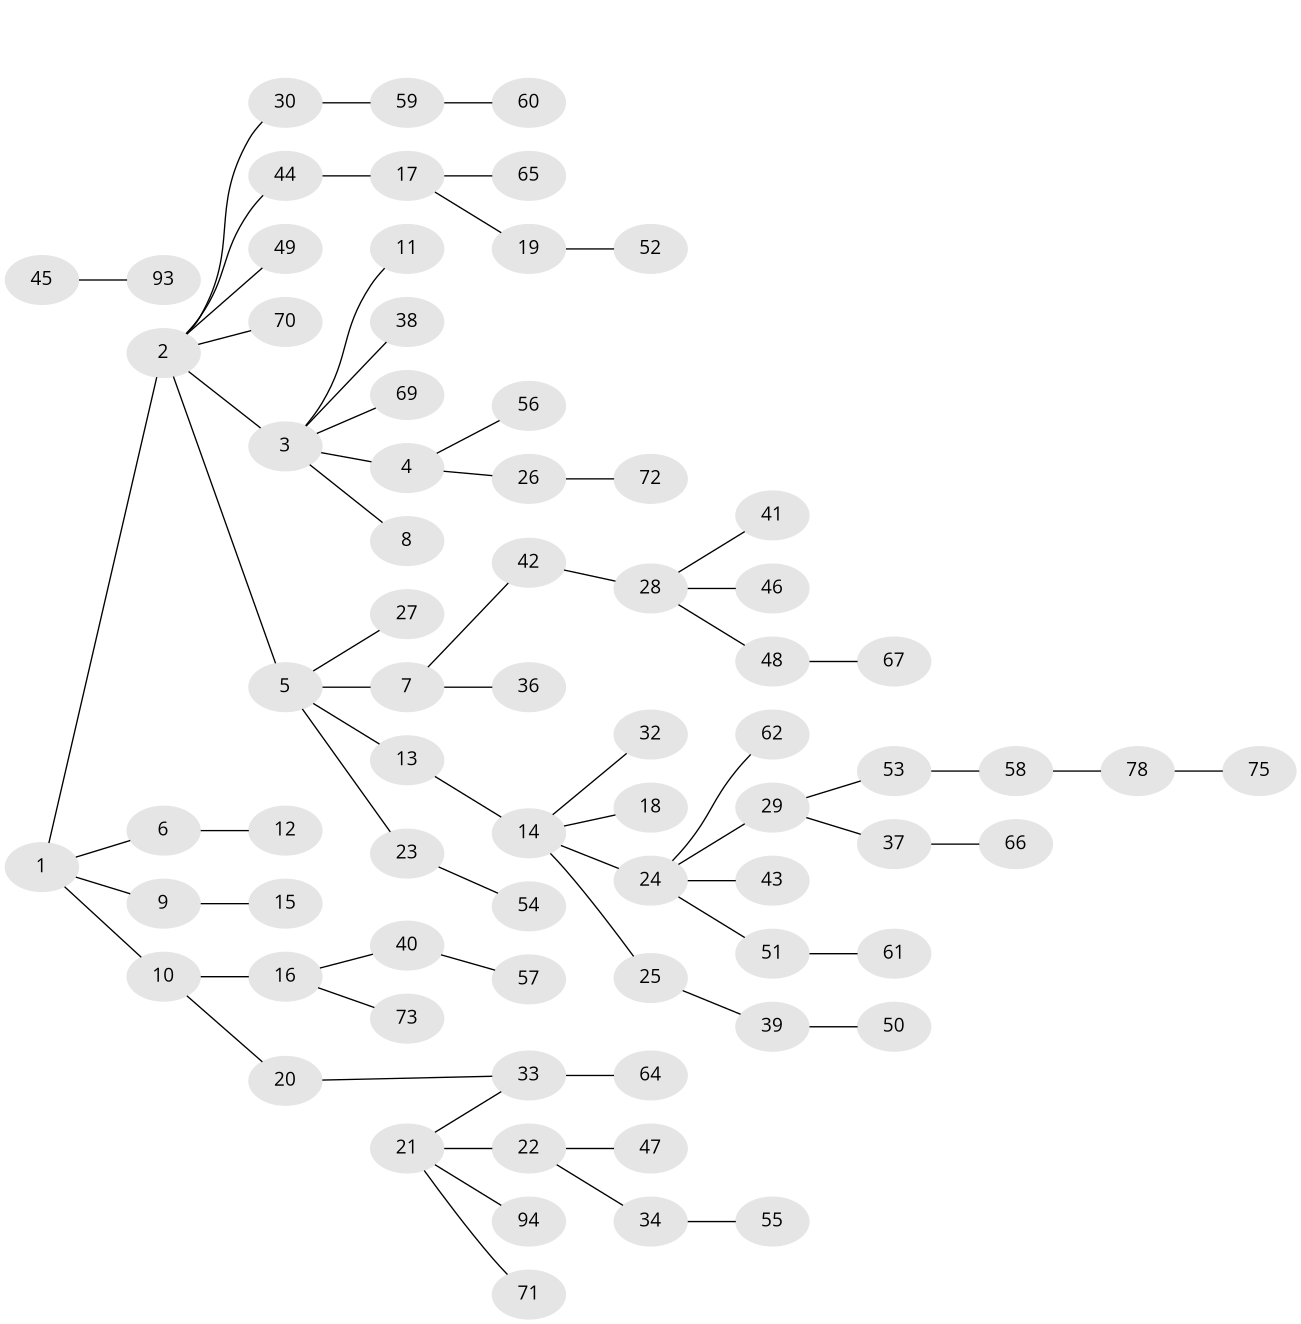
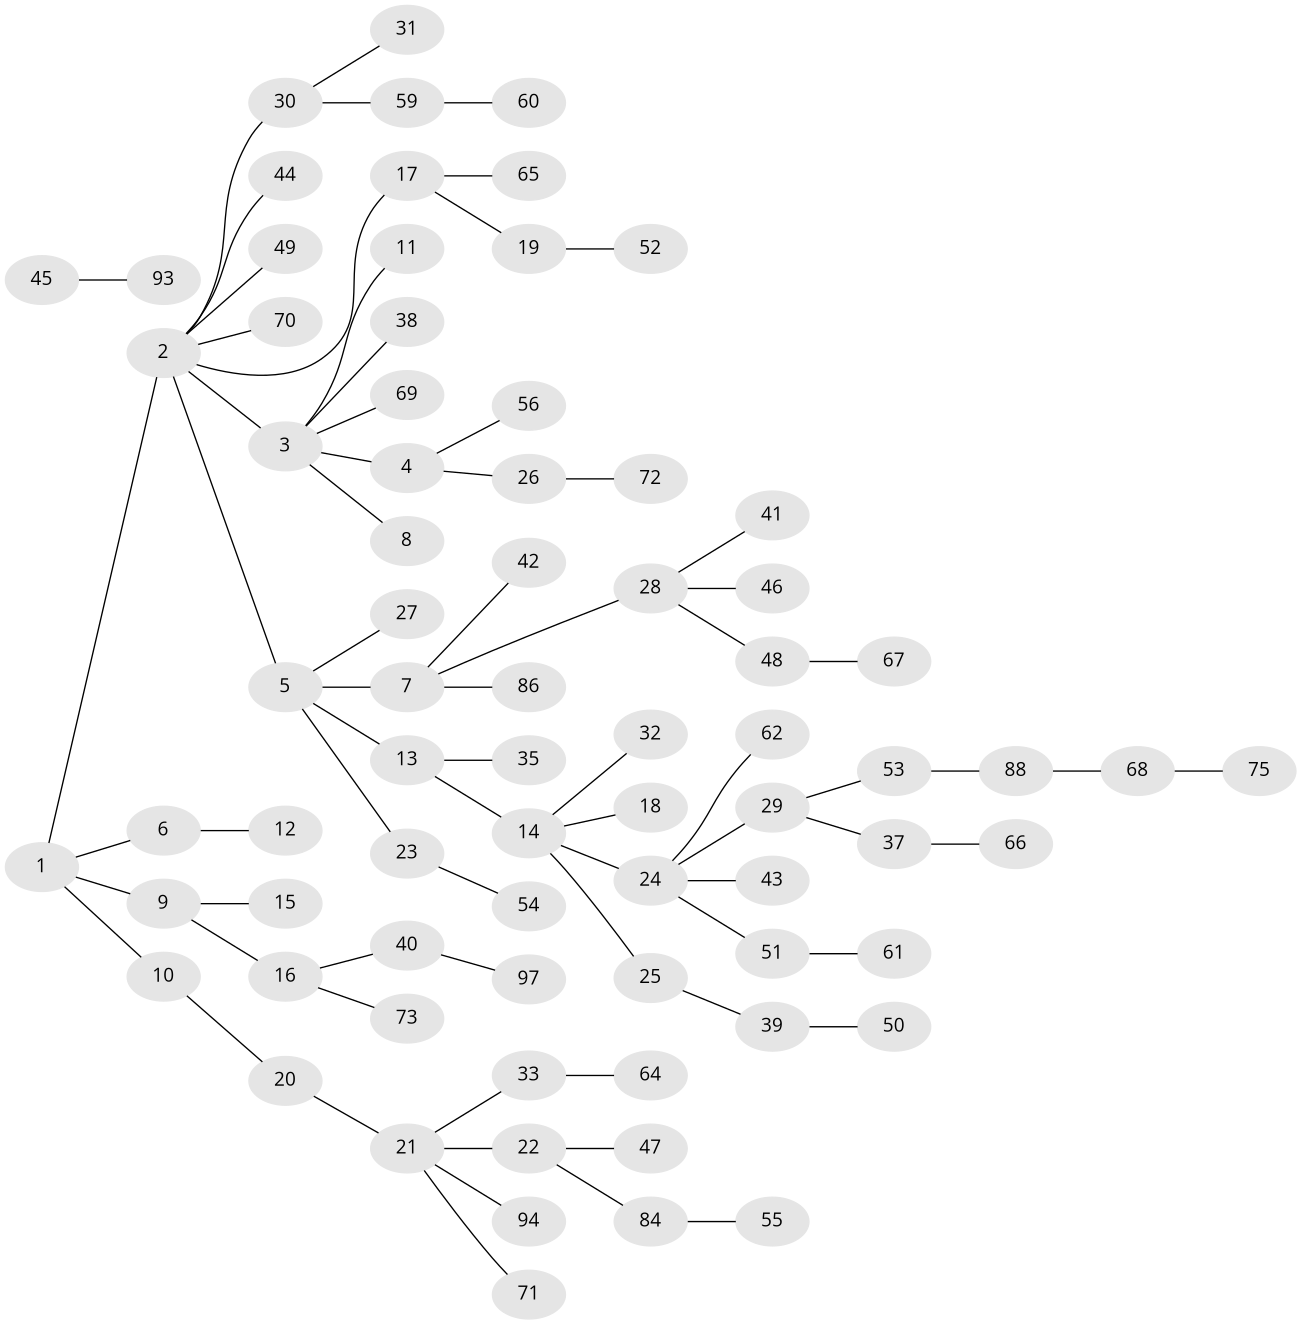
node "31": added
edge "44" -- "17": now "2" -- "17"
edge "42" -- "28": now "7" -- "28"
node "36": label "36" -> "86"
node "35": added
node "58": label "58" -> "88"
node "78": label "78" -> "68"
edge "10" -- "16": now "9" -- "16"
node "57": label "57" -> "97"
edge "33" -- "20": now "21" -- "20"
node "34": label "34" -> "84"
